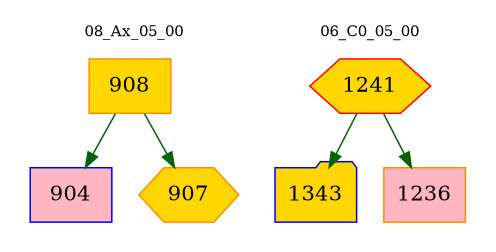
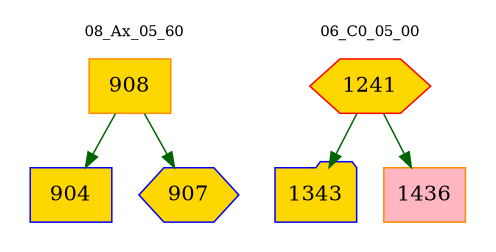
cluster "08_Ax_05_00": label "08_Ax_05_00" -> "08_Ax_05_60"
node "904": fillcolor lightpink -> gold
node "907": color darkorange -> blue
node "1236": label "1236" -> "1436"
